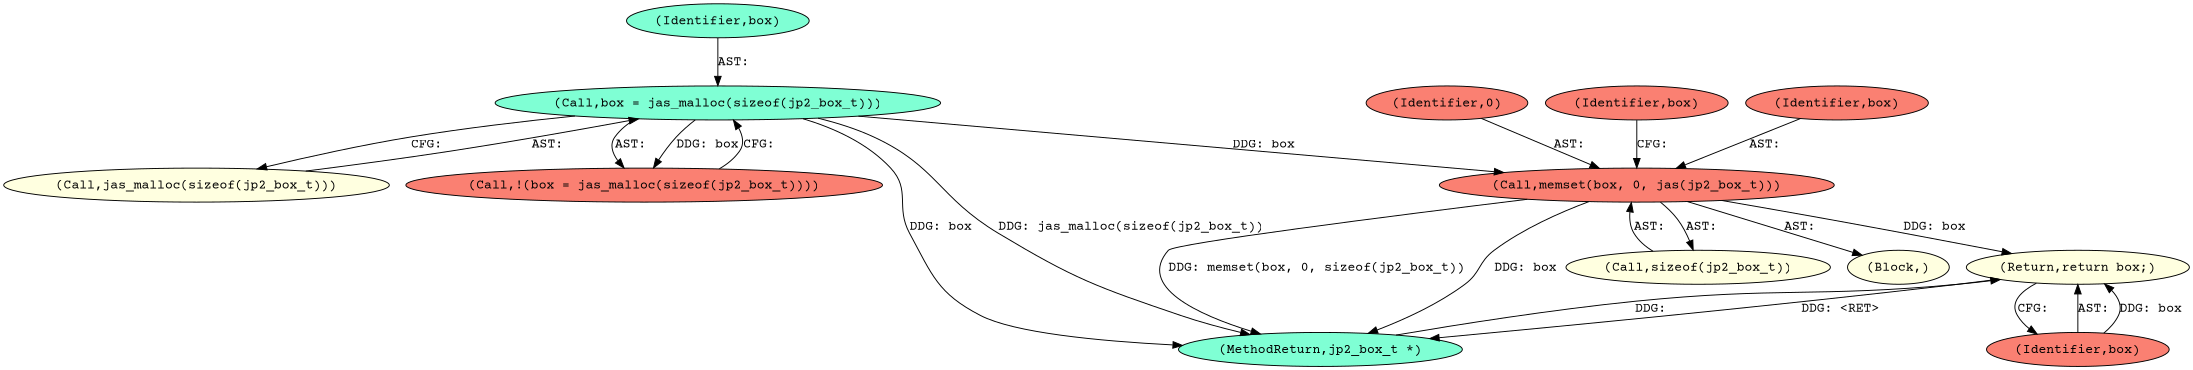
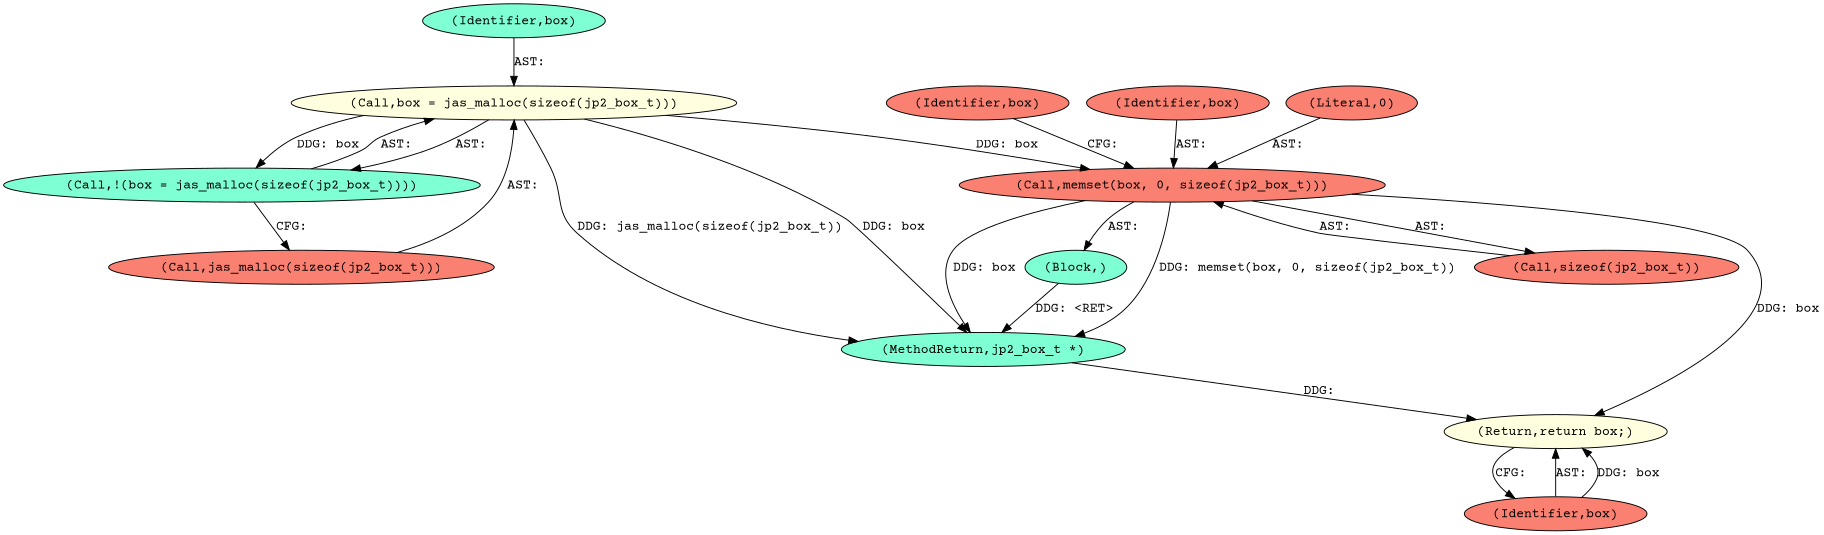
node "(Call,box = jas_malloc(sizeof(jp2_box_t)))": fillcolor aquamarine -> lightyellow
node "(Identifier,0)": label "(Identifier,0)" -> "(Literal,0)"
edge "(Call,box = jas_malloc(sizeof(jp2_box_t)))" -> "(Call,jas_malloc(sizeof(jp2_box_t)))": now "(Call,!(box = jas_malloc(sizeof(jp2_box_t))))" -> "(Call,jas_malloc(sizeof(jp2_box_t)))"
edge "(Call,!(box = jas_malloc(sizeof(jp2_box_t))))" -> "(Call,box = jas_malloc(sizeof(jp2_box_t)))": label "CFG: " -> "AST: "
node "(Call,jas_malloc(sizeof(jp2_box_t)))": fillcolor lightyellow -> salmon
node "(Call,!(box = jas_malloc(sizeof(jp2_box_t))))": fillcolor salmon -> aquamarine
node "(Call,memset(box, 0, jas(jp2_box_t)))": label "(Call,memset(box, 0, jas(jp2_box_t)))" -> "(Call,memset(box, 0, sizeof(jp2_box_t)))"
node "(Call,sizeof(jp2_box_t))": fillcolor lightyellow -> salmon
node "(Block,)": fillcolor lightyellow -> aquamarine
edge "(Return,return box;)" -> "(MethodReturn,jp2_box_t *)": now "(Block,)" -> "(MethodReturn,jp2_box_t *)"
